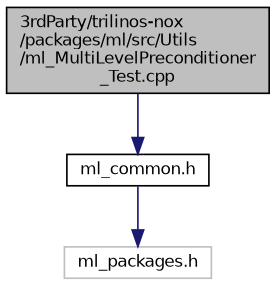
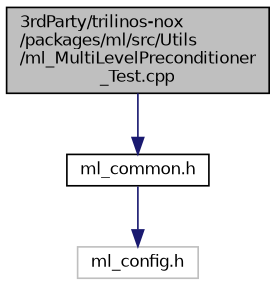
node "ml_packages.h": label "ml_packages.h" -> "ml_config.h"
